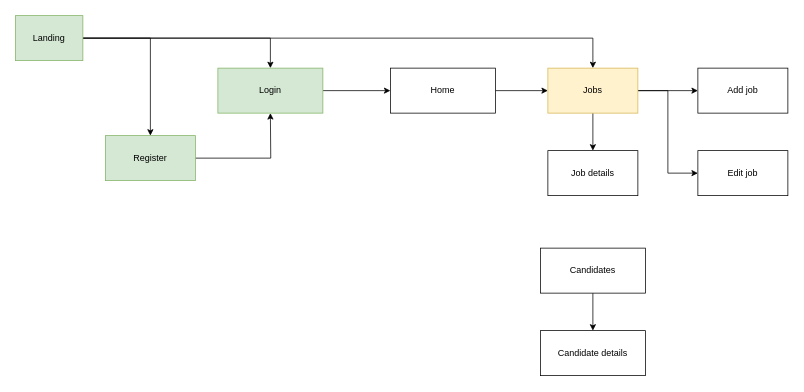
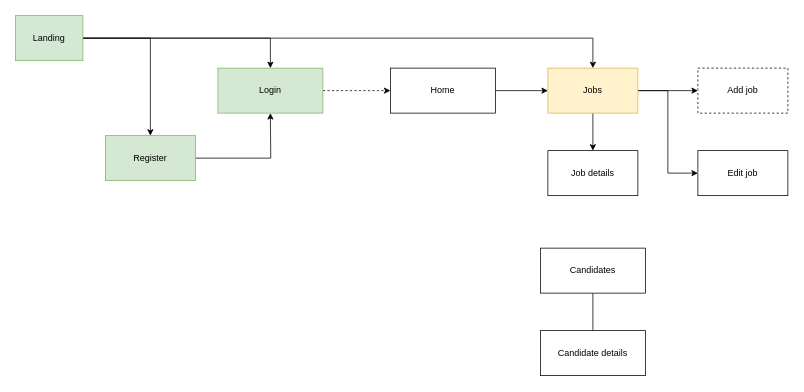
edge "Login" -> "Home": style solid -> dashed
node "Add job": style solid -> dashed
edge "Candidates" -> "Candidate details": arrowhead classic -> none
